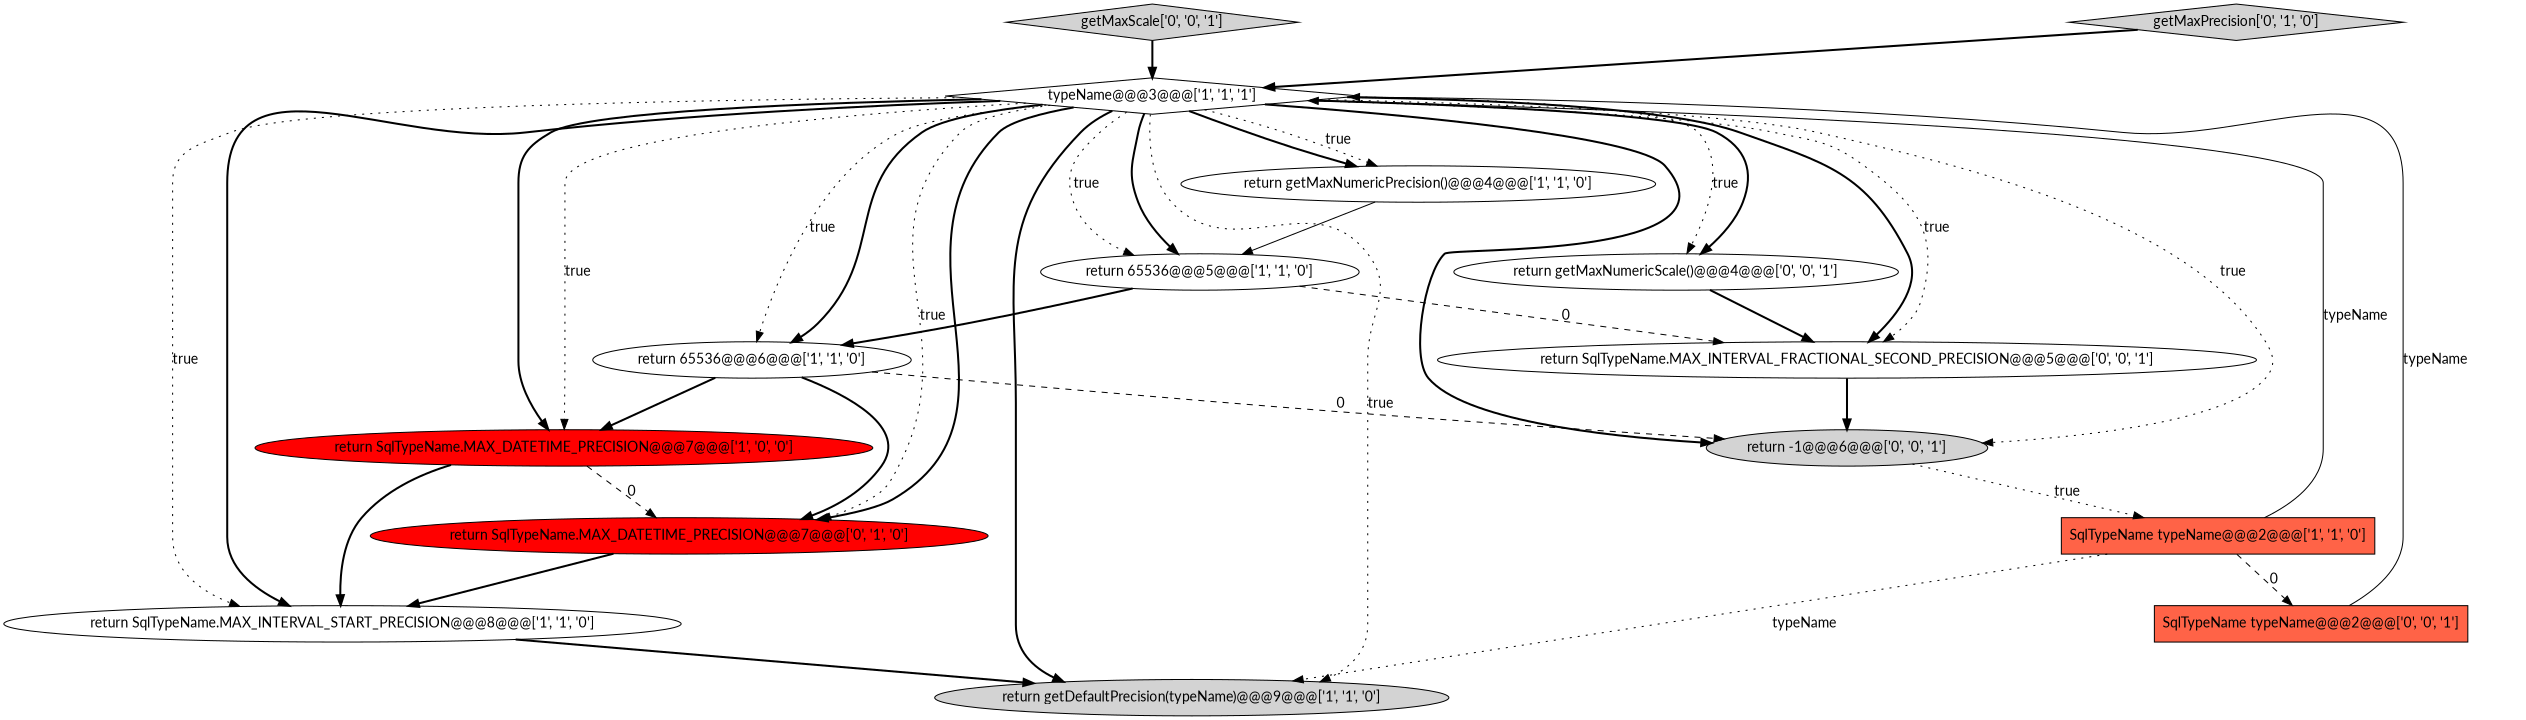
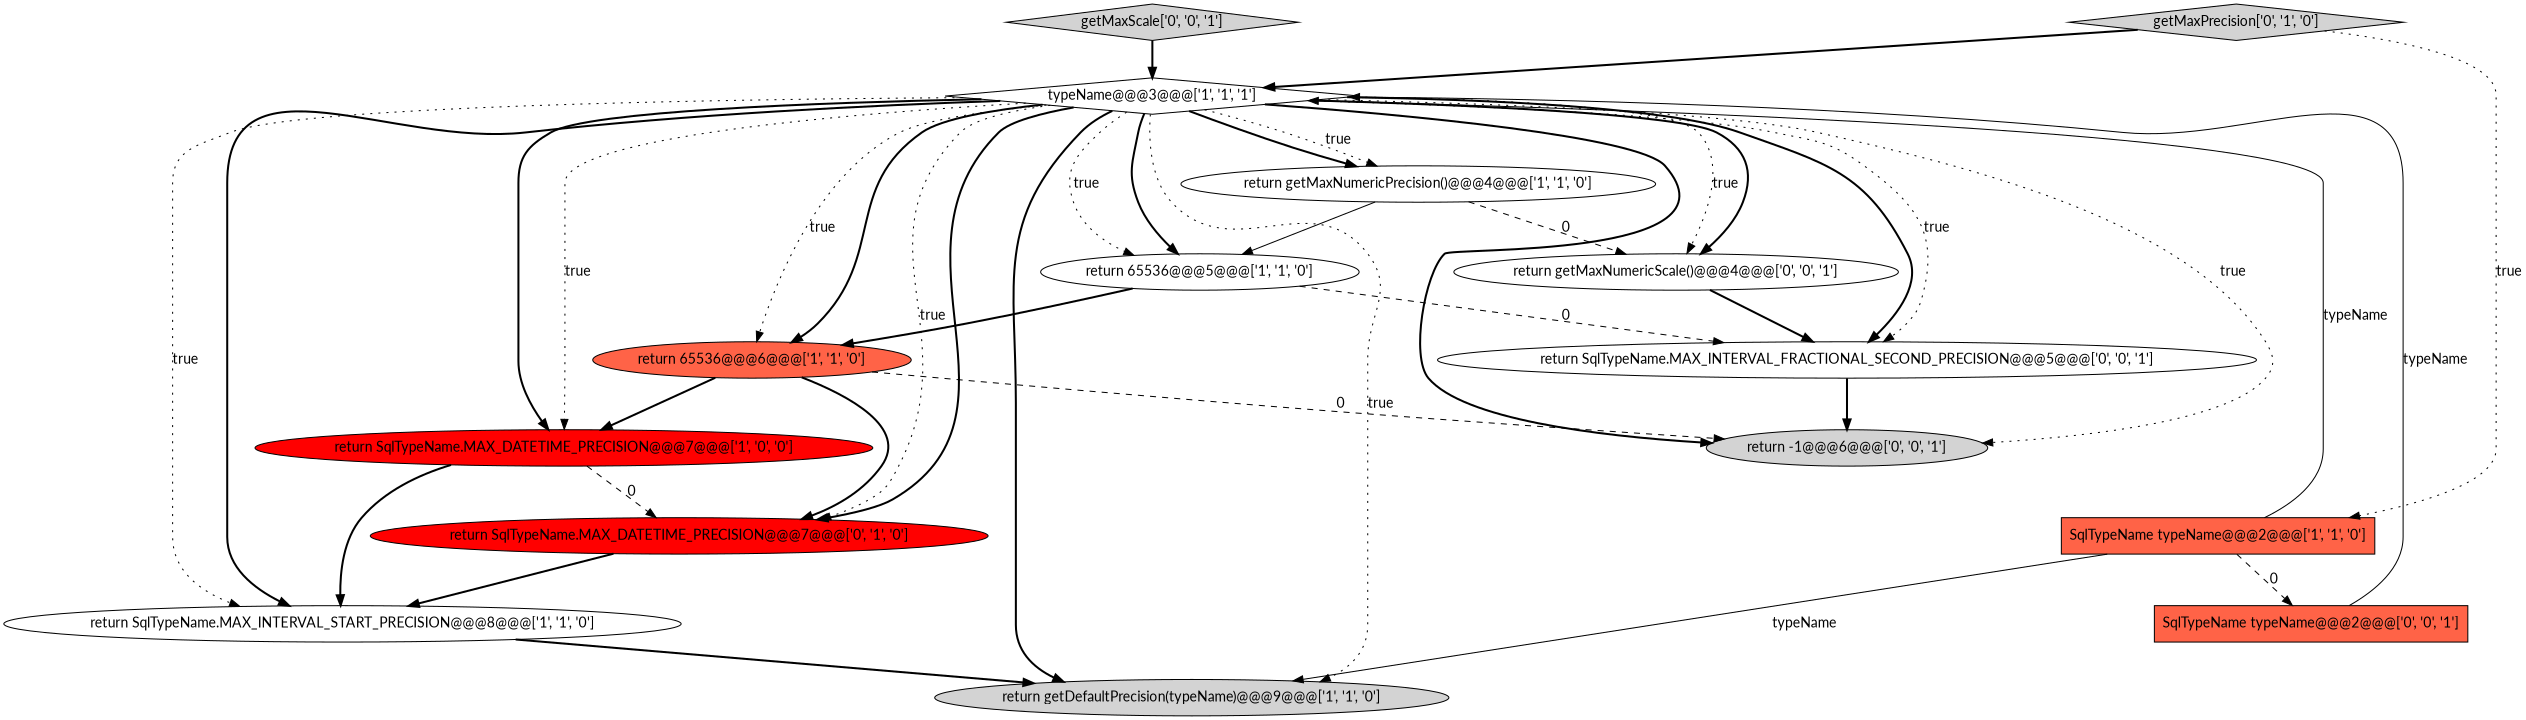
edge "return getMaxNumericPrecision()@@@4@@@['1', '1', '0']" -> "return getMaxNumericScale()@@@4@@@['0', '0', '1']": added, label "0"
node "return 65536@@@6@@@['1', '1', '0']": fillcolor white -> tomato
edge "return -1@@@6@@@['0', '0', '1']" -> "SqlTypeName typeName@@@2@@@['1', '1', '0']": now "getMaxPrecision['0', '1', '0']" -> "SqlTypeName typeName@@@2@@@['1', '1', '0']"
edge "SqlTypeName typeName@@@2@@@['1', '1', '0']" -> "return getDefaultPrecision(typeName)@@@9@@@['1', '1', '0']": style dotted -> solid
